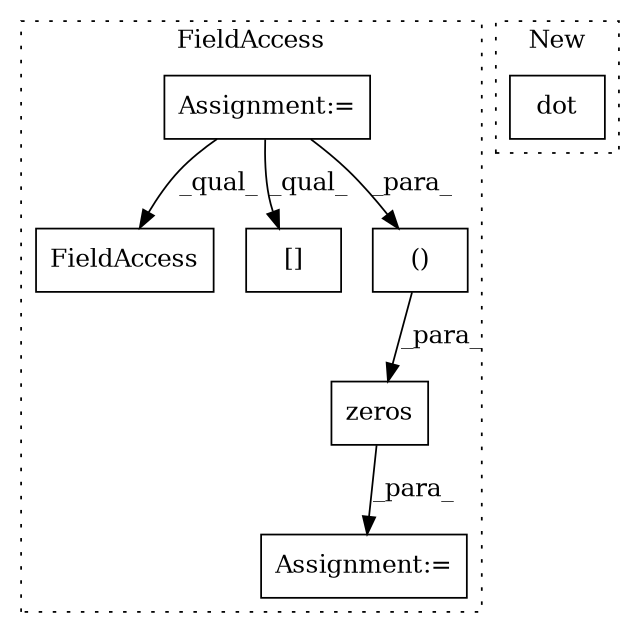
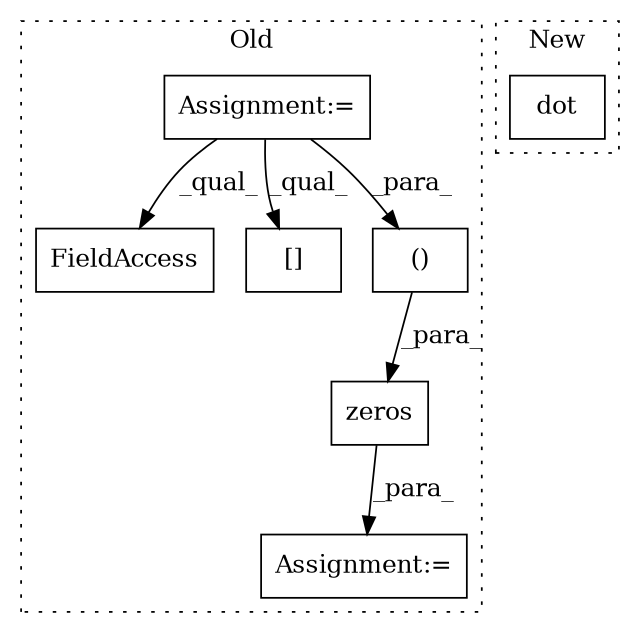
cluster "FieldAccess": label "FieldAccess" -> "Old"
